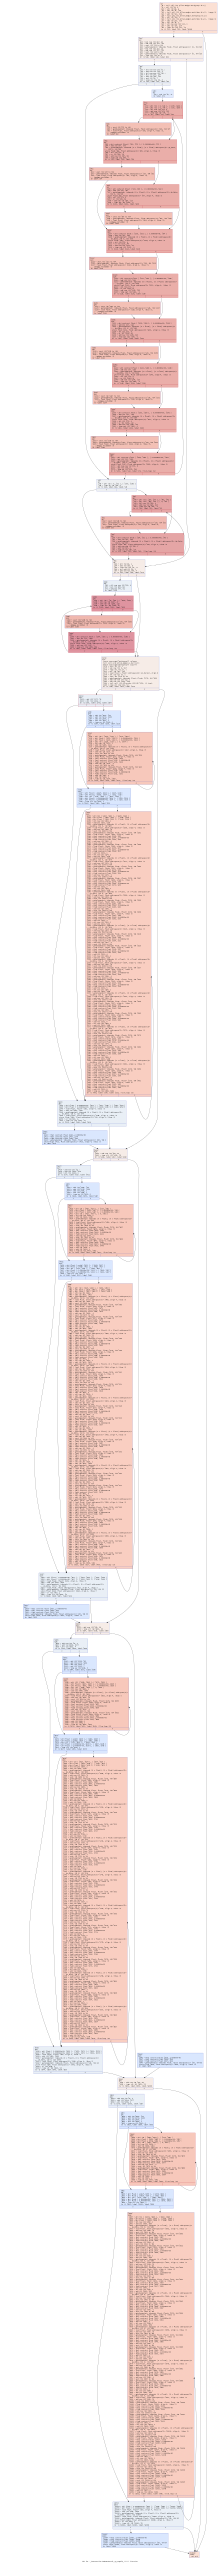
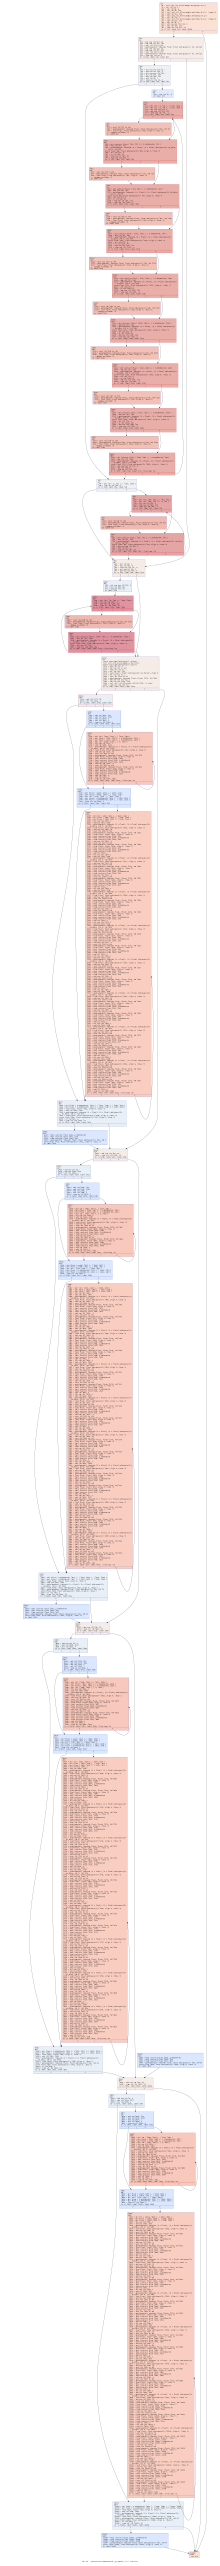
edge "%90:" -> "%106:": now "%90:" -> "%94:"
